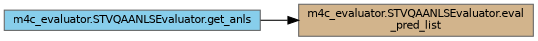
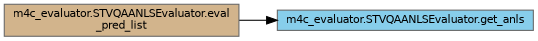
edge "m4c_evaluator.STVQAANLSEvaluator.get_anls" -> "m4c_evaluator.STVQAANLSEvaluator.eval _pred_list": reversed
